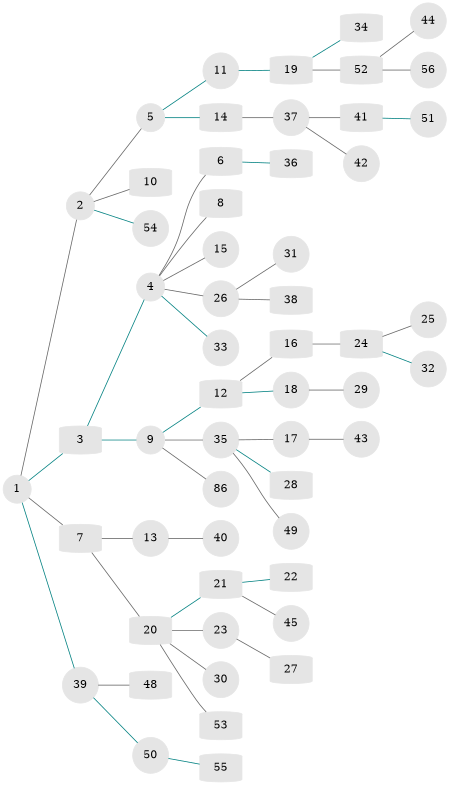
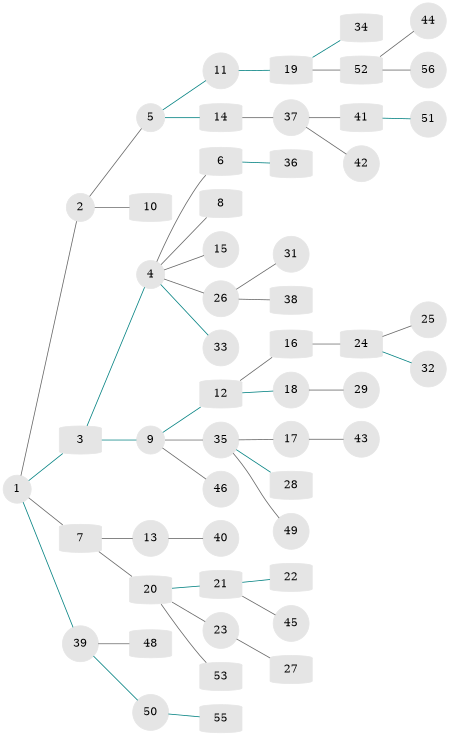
node "54": removed
node "86": label "86" -> "46"
node "30": removed
